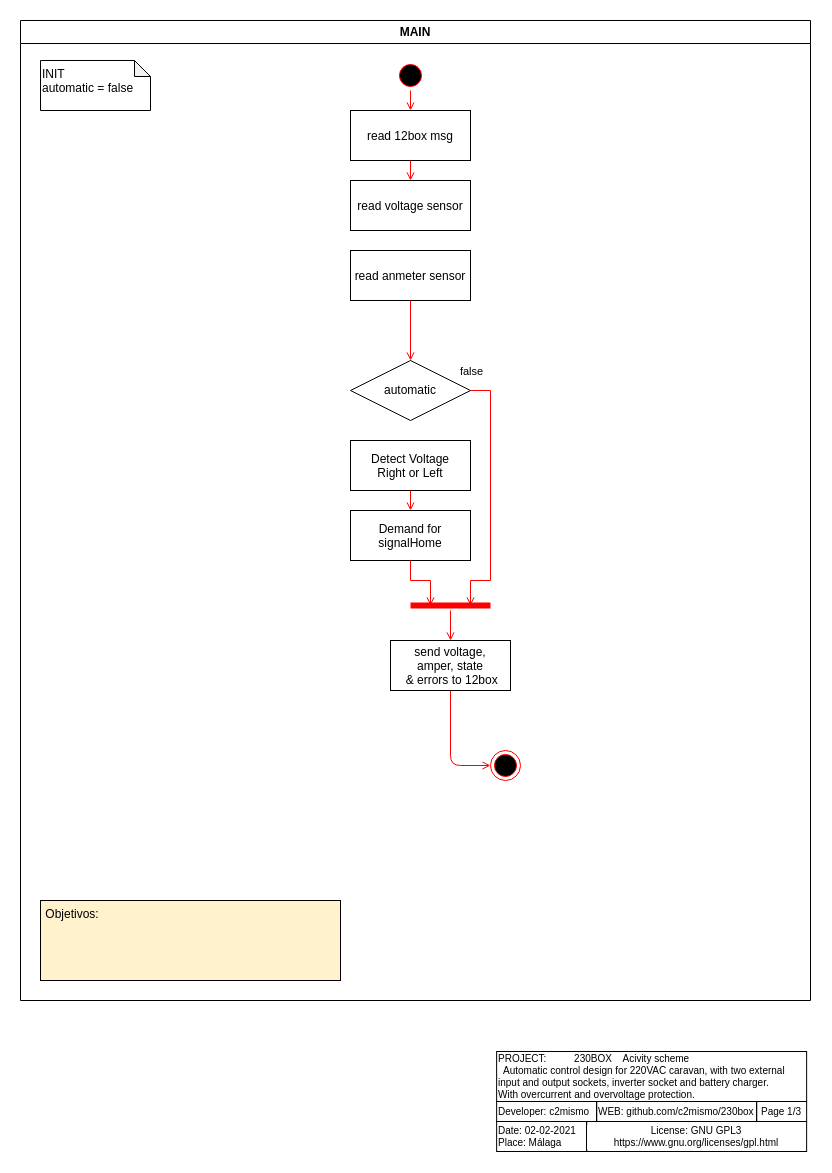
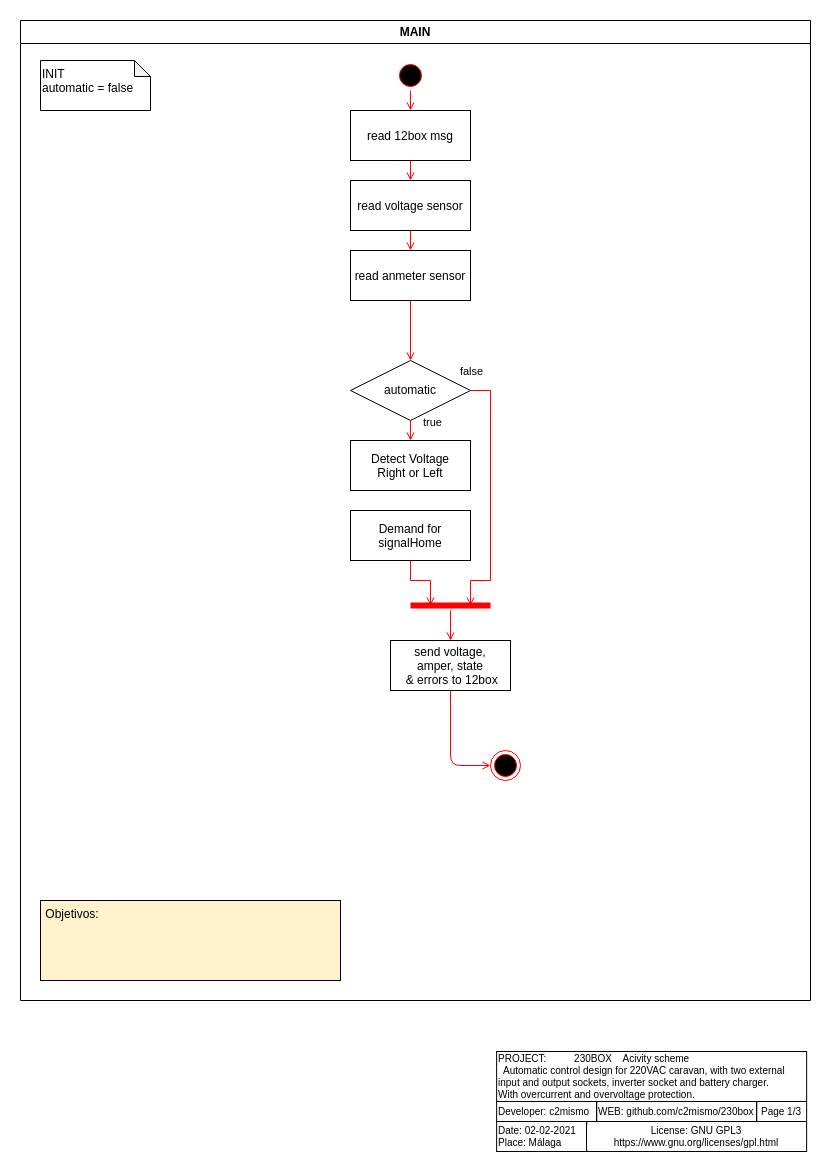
edge "read voltage sensor" -> "read anmeter sensor": added
edge "automatic" -> "Detect Voltage Right or Left": added, label "true"
edge "Detect Voltage Right or Left" -> "Demand for signalHome": removed
